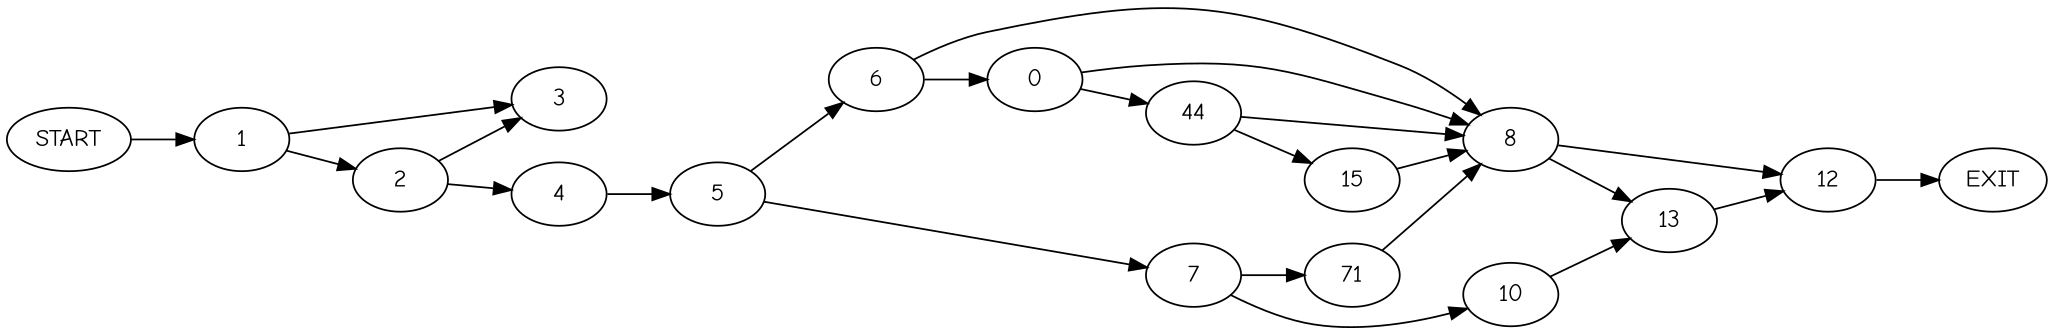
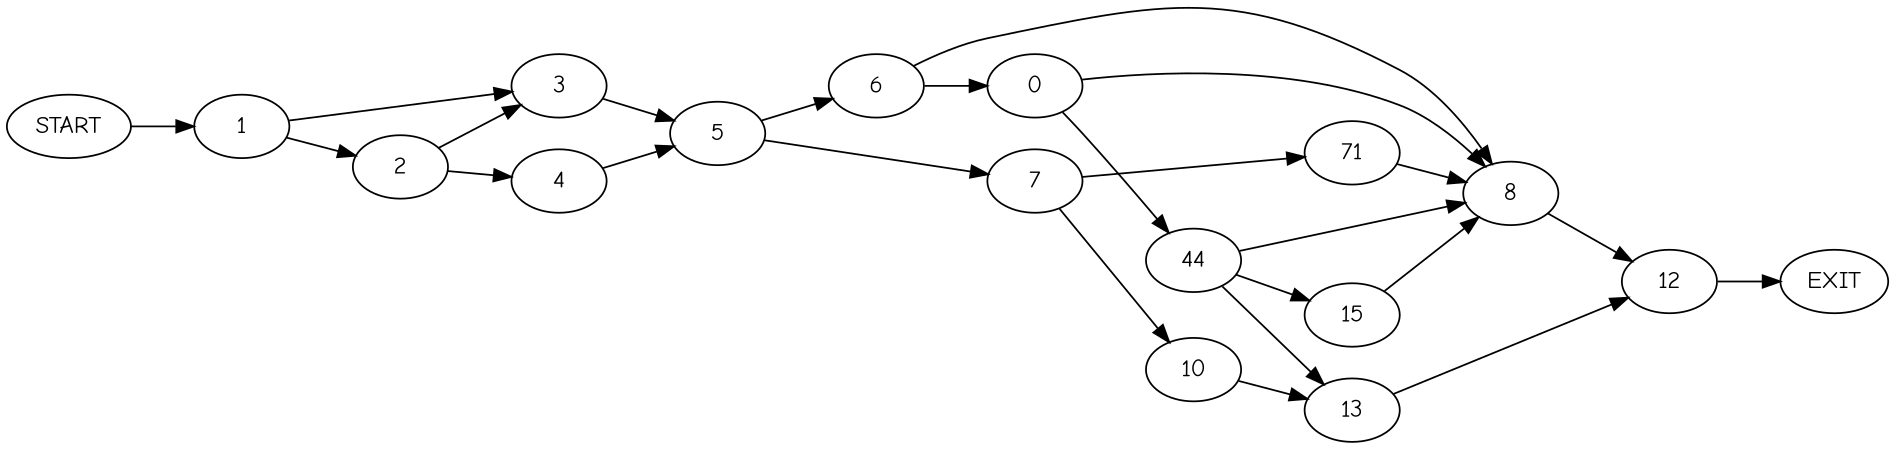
edge "3" -> "5": added
edge "8" -> "13": now "44" -> "13"
